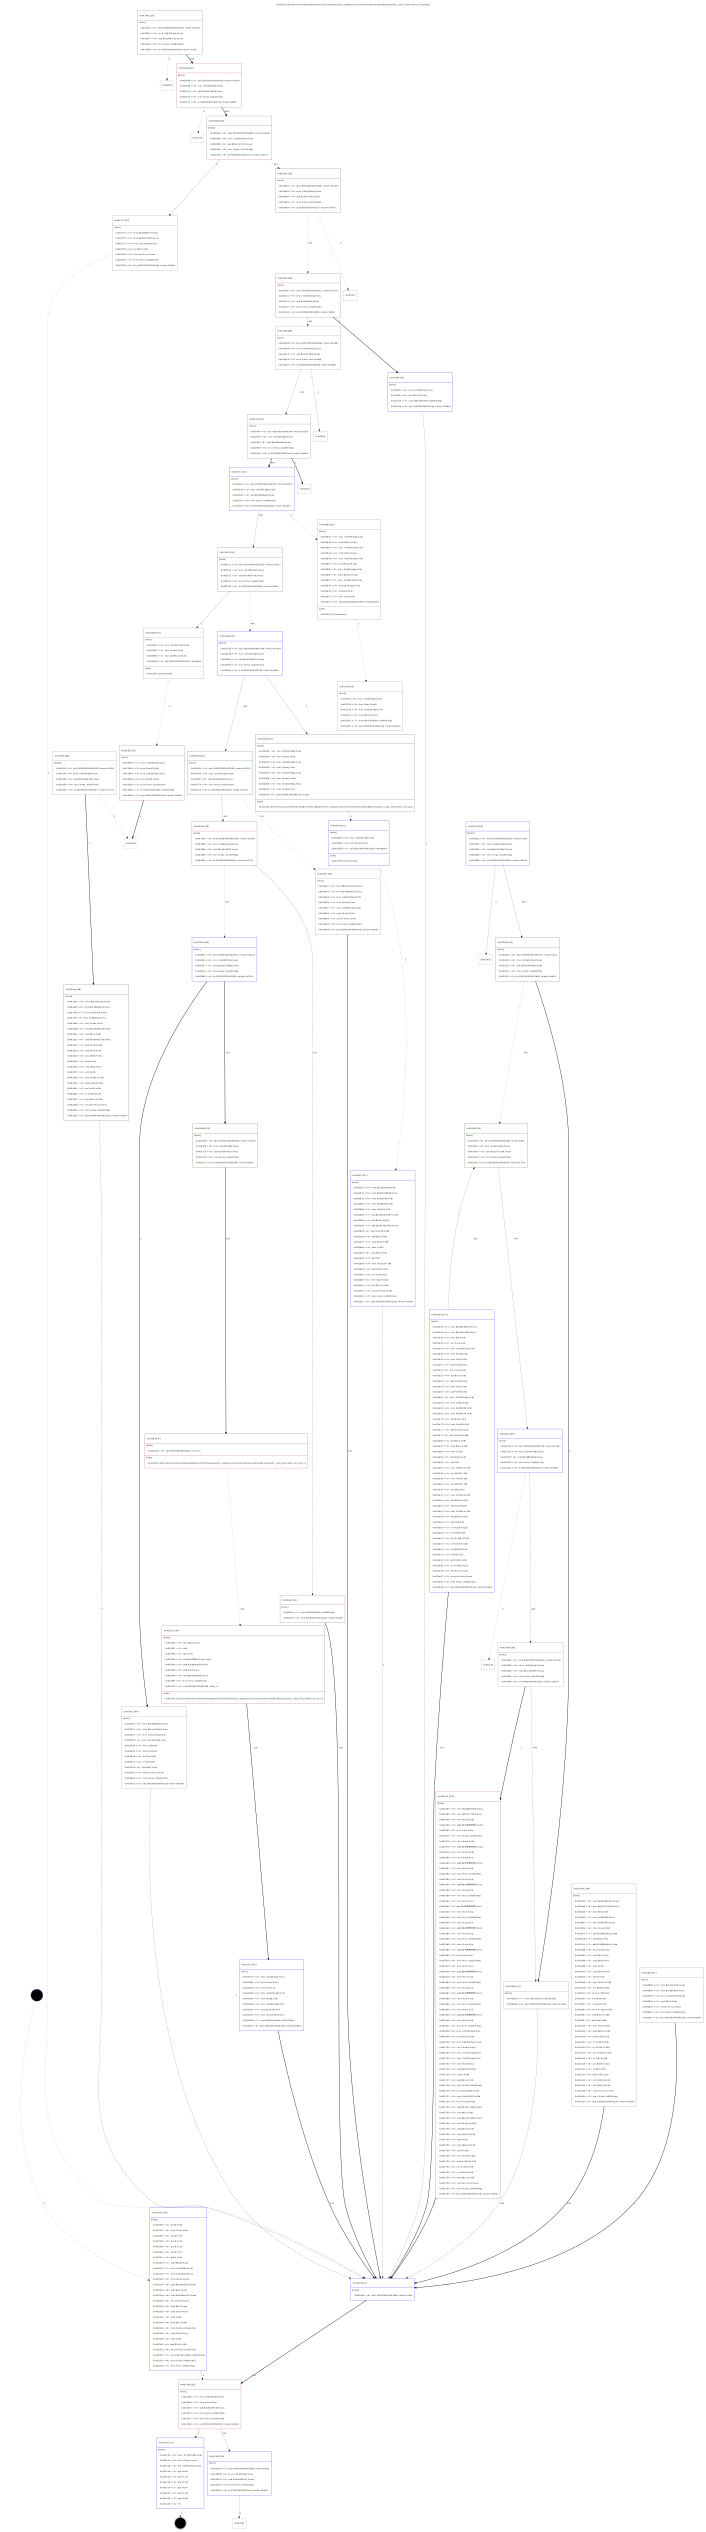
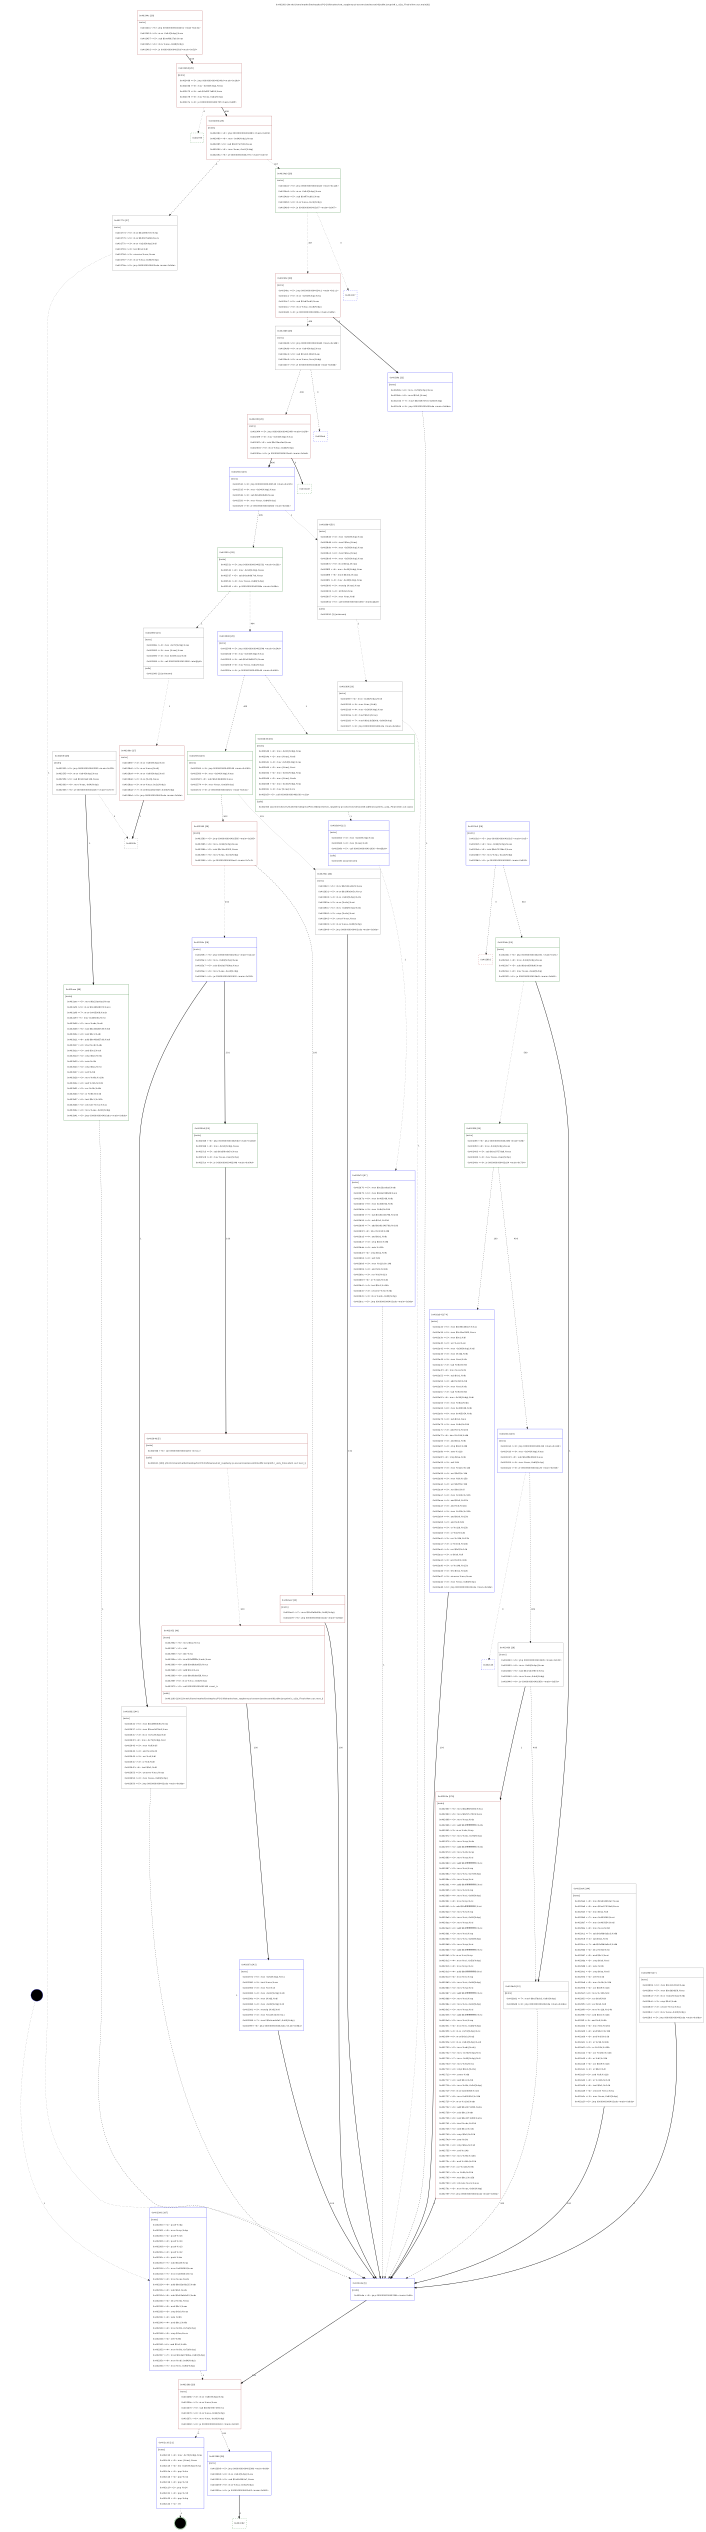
node "0x40281f": removed
edge "0x402a34 [174]" -> "0x4023f8 [28]": reversed
edge "0x40290f [29]" -> "0x402cda [5]": added, label "1"
edge "0x402388 [28]" -> "0x402c82": style dashed -> bold
